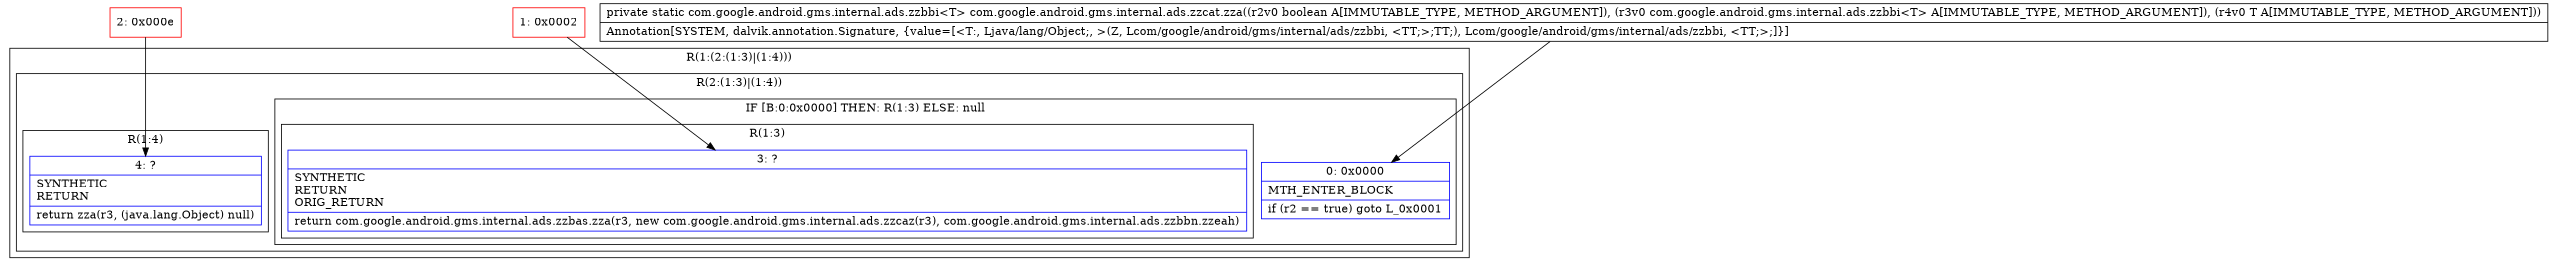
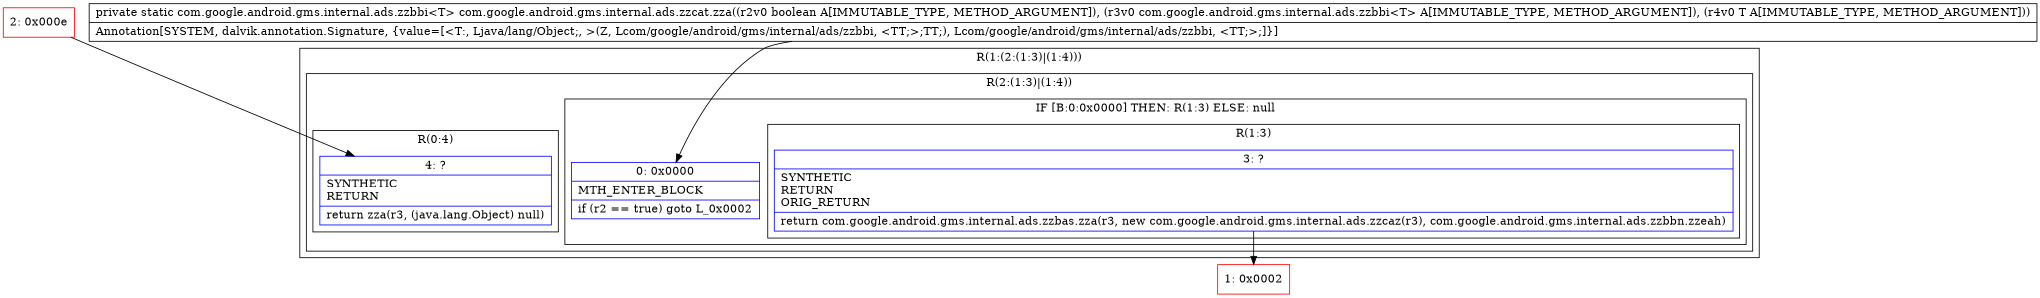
edge "1: 0x0002" -> "3: ?": reversed
cluster "R(1:4)": label "R(1:4)" -> "R(0:4)"
node "0: 0x0000": text "if (r2 == true) goto L_0x0001" -> "if (r2 == true) goto L_0x0002"
